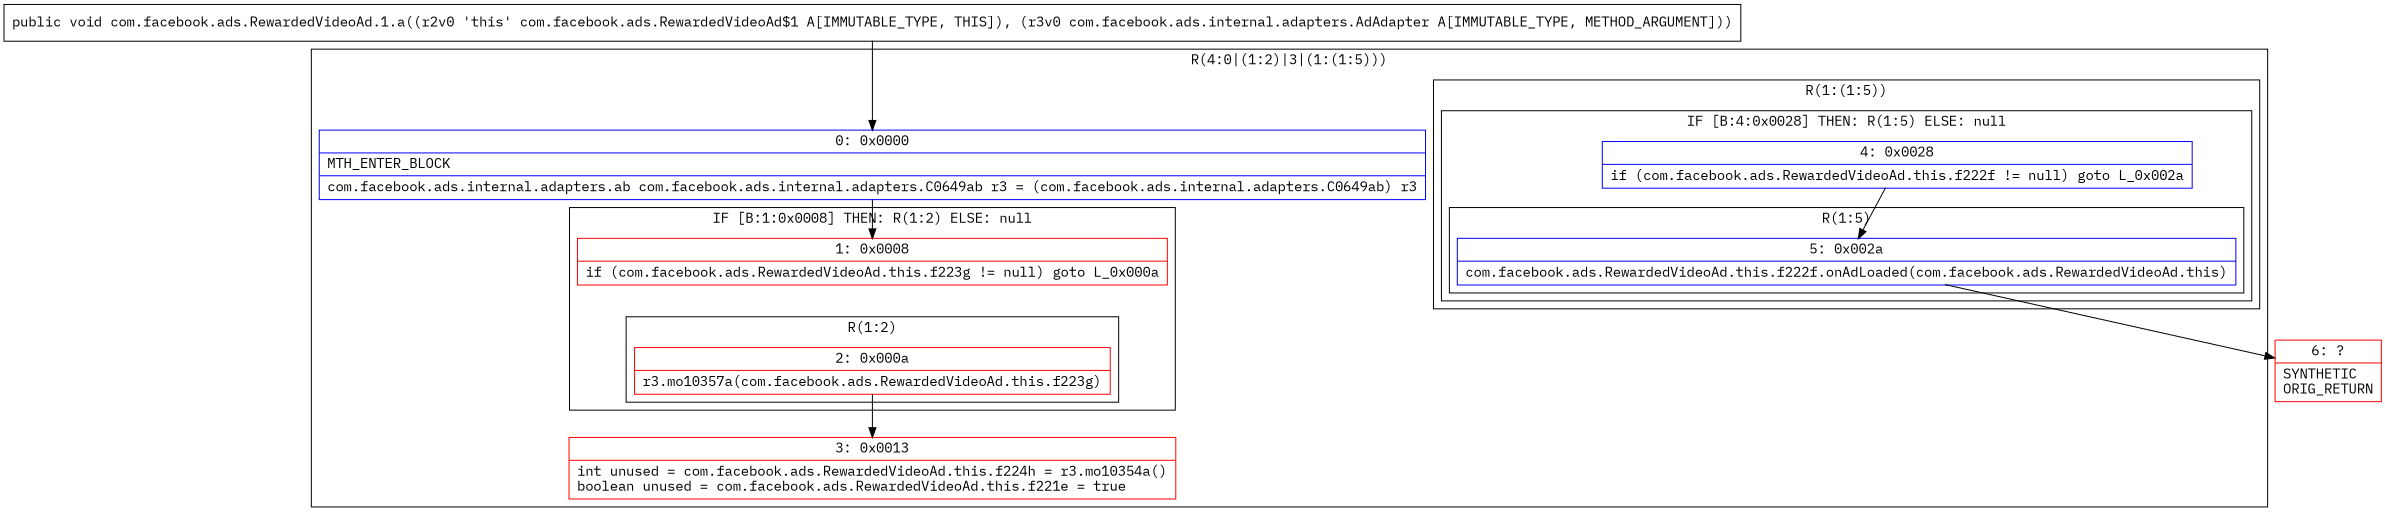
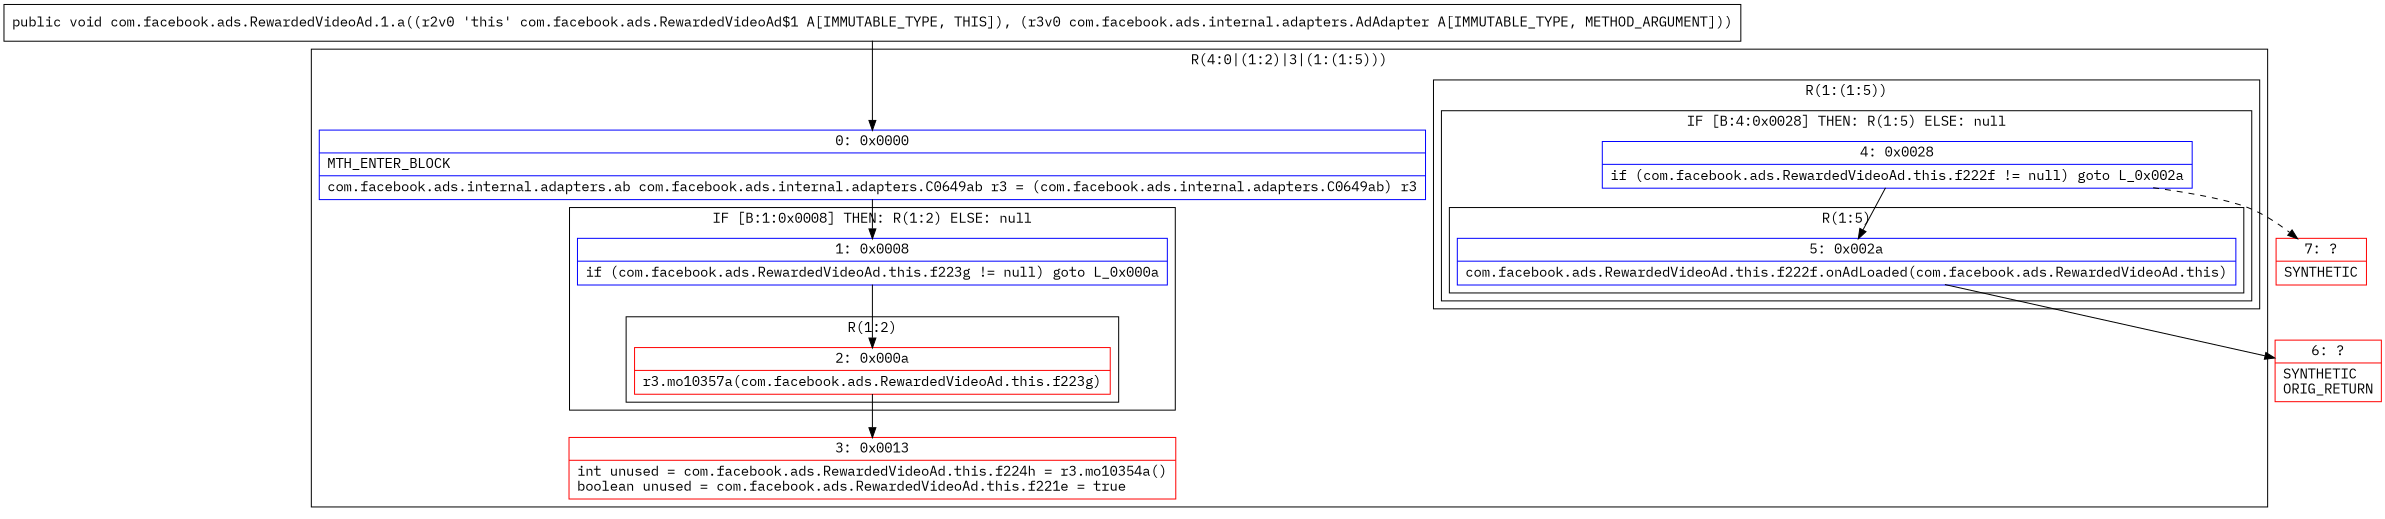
node "1: 0x0008": color red -> blue
node "7: ?": added
edge "1: 0x0008" -> "2: 0x000a": added
